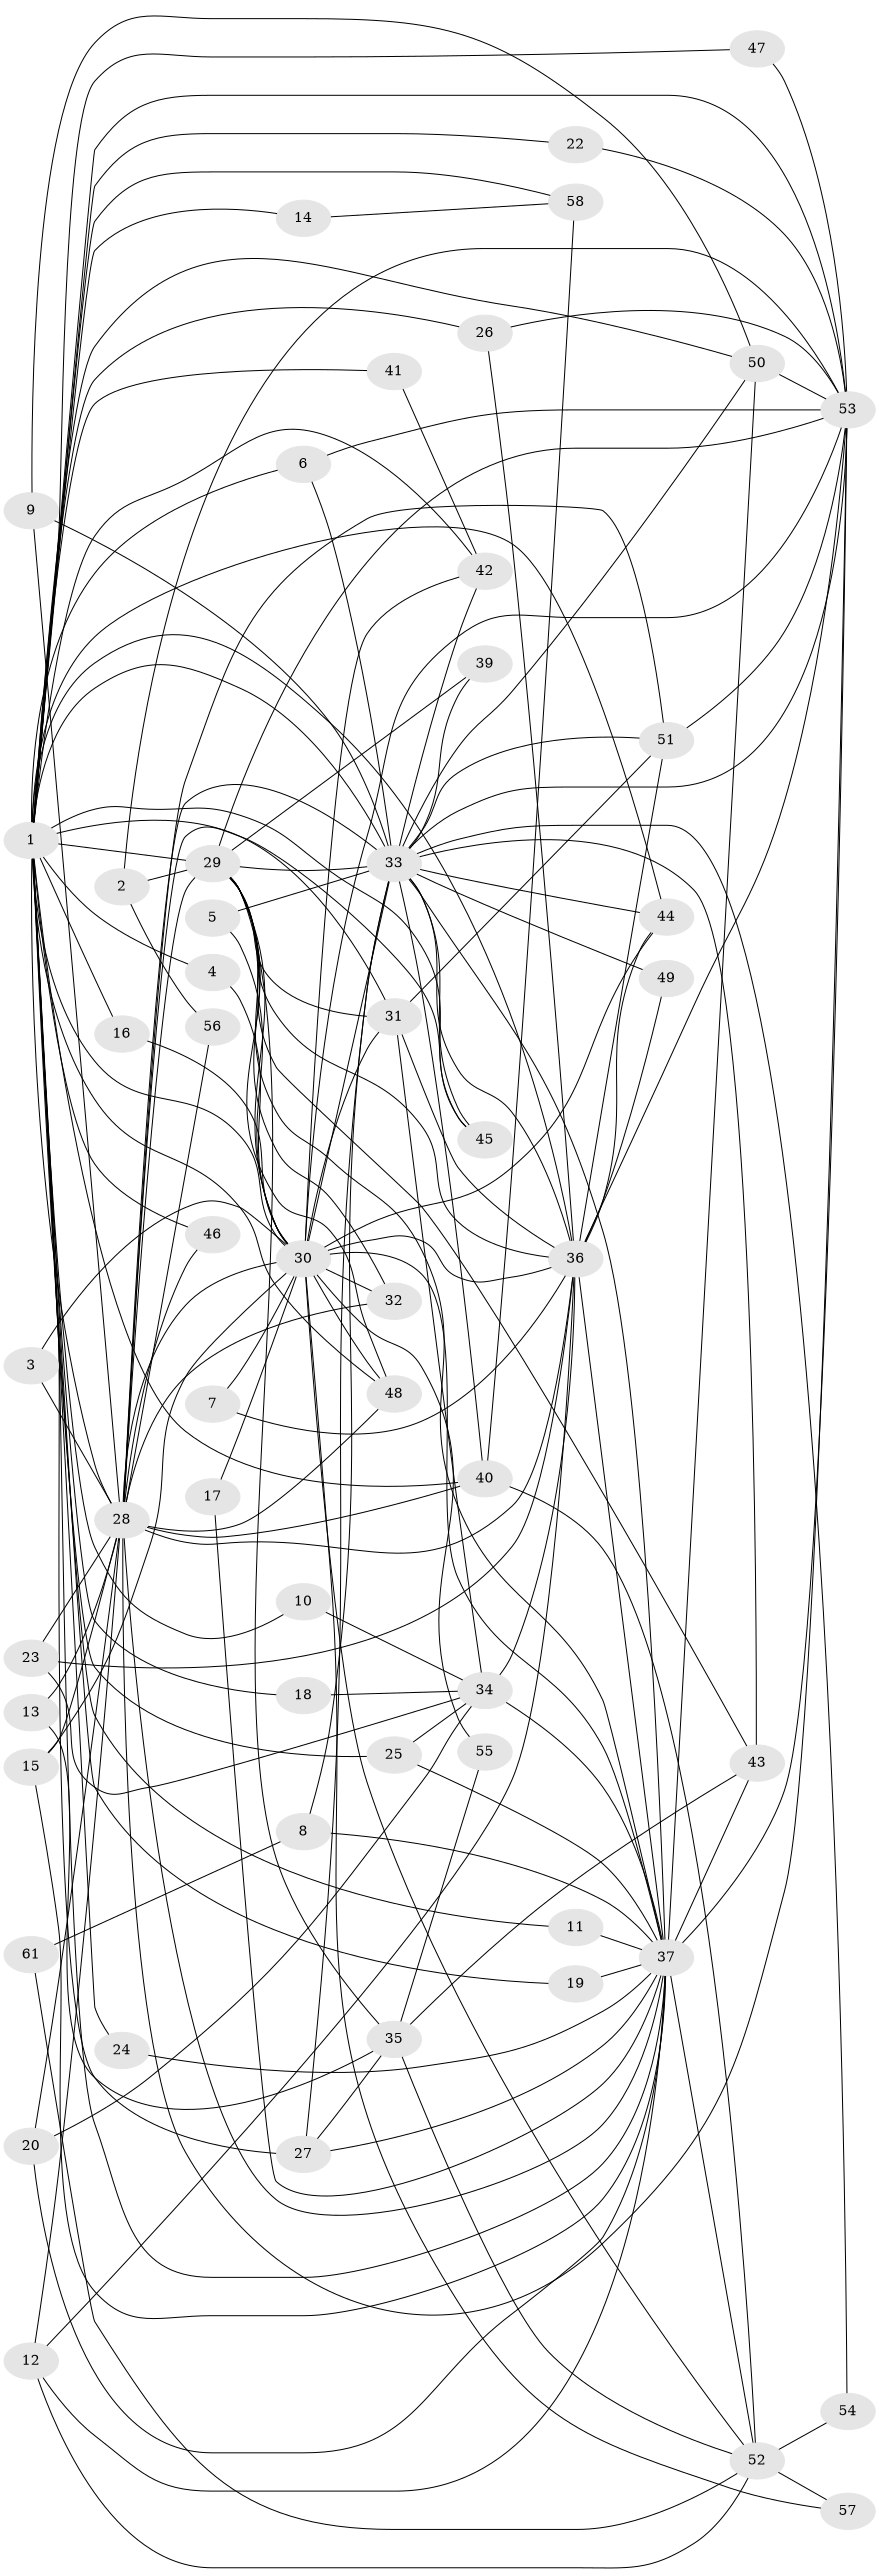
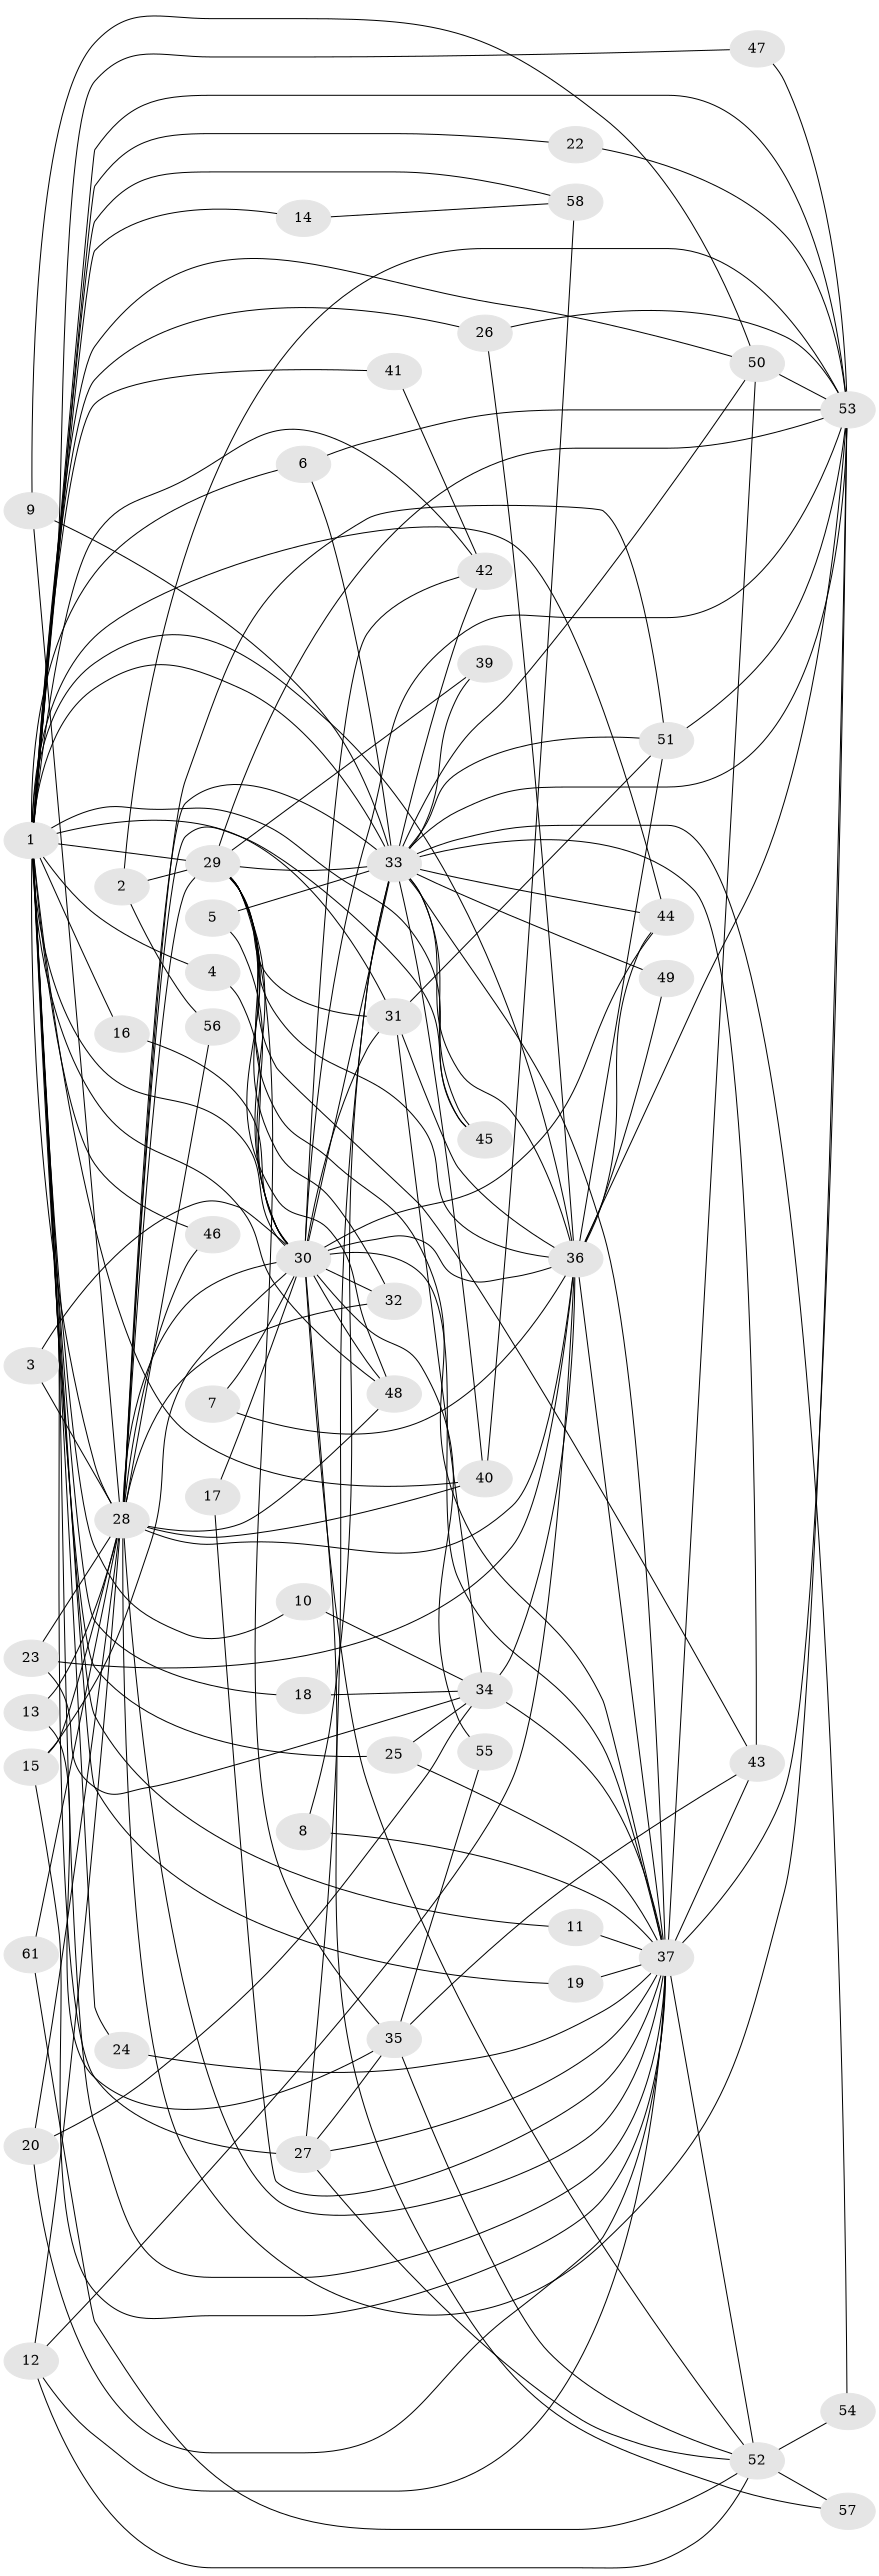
edge "8" -- "61": now "28" -- "61"
edge "40" -- "52": now "27" -- "52"
